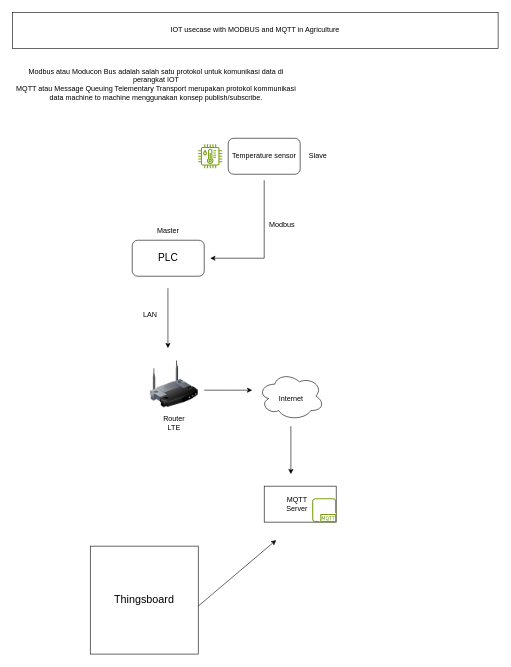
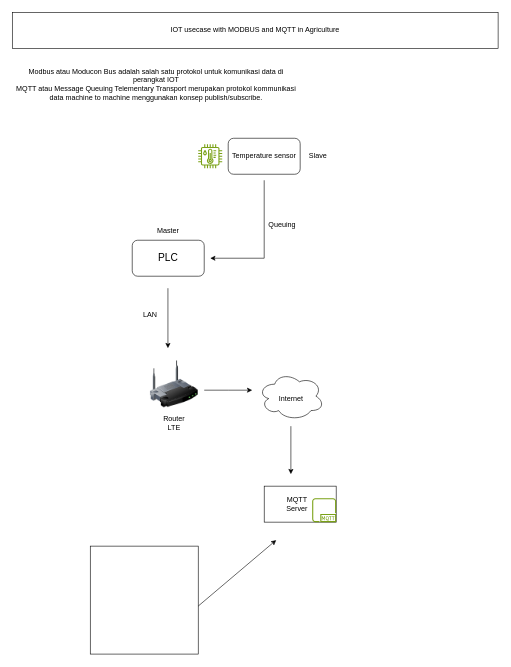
node "Modbus": label "Modbus" -> "Queuing"
node "Thingsboard": removed
